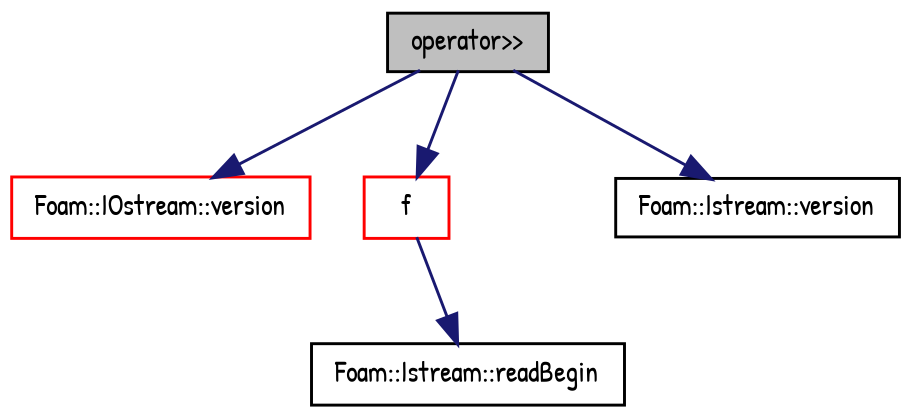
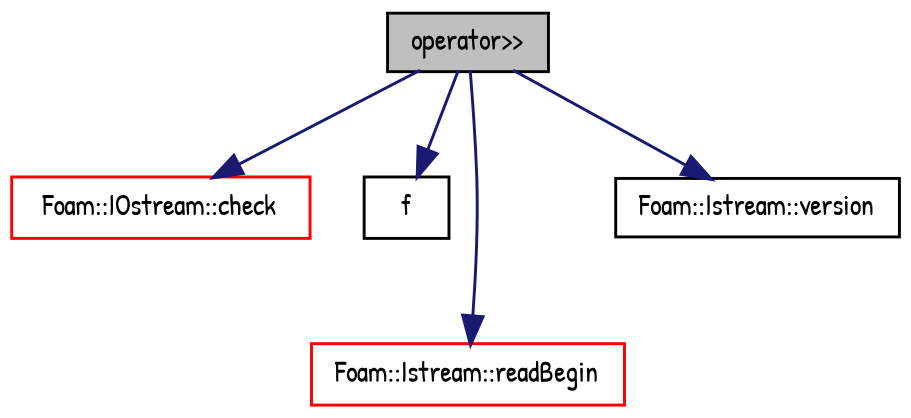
node "Foam::IOstream::version": label "Foam::IOstream::version" -> "Foam::IOstream::check"
node "f": color red -> black
edge "f" -> "Foam::Istream::readBegin": now "operator>>" -> "Foam::Istream::readBegin"
node "Foam::Istream::readBegin": color black -> red
